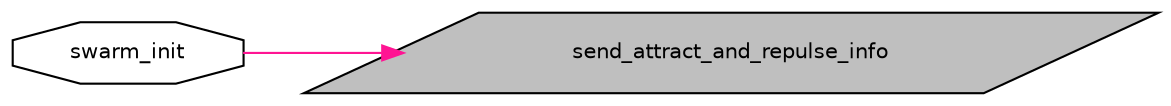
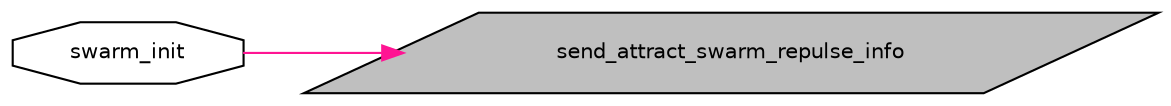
node "send_attract_and_repulse_info": label "send_attract_and_repulse_info" -> "send_attract_swarm_repulse_info"
